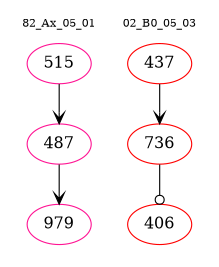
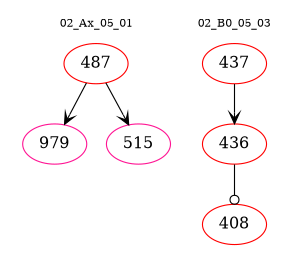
cluster "82_Ax_05_01": label "82_Ax_05_01" -> "02_Ax_05_01"
edge "515" -> "487": reversed
node "487": color deeppink -> red
node "736": label "736" -> "436"
node "406": label "406" -> "408"
